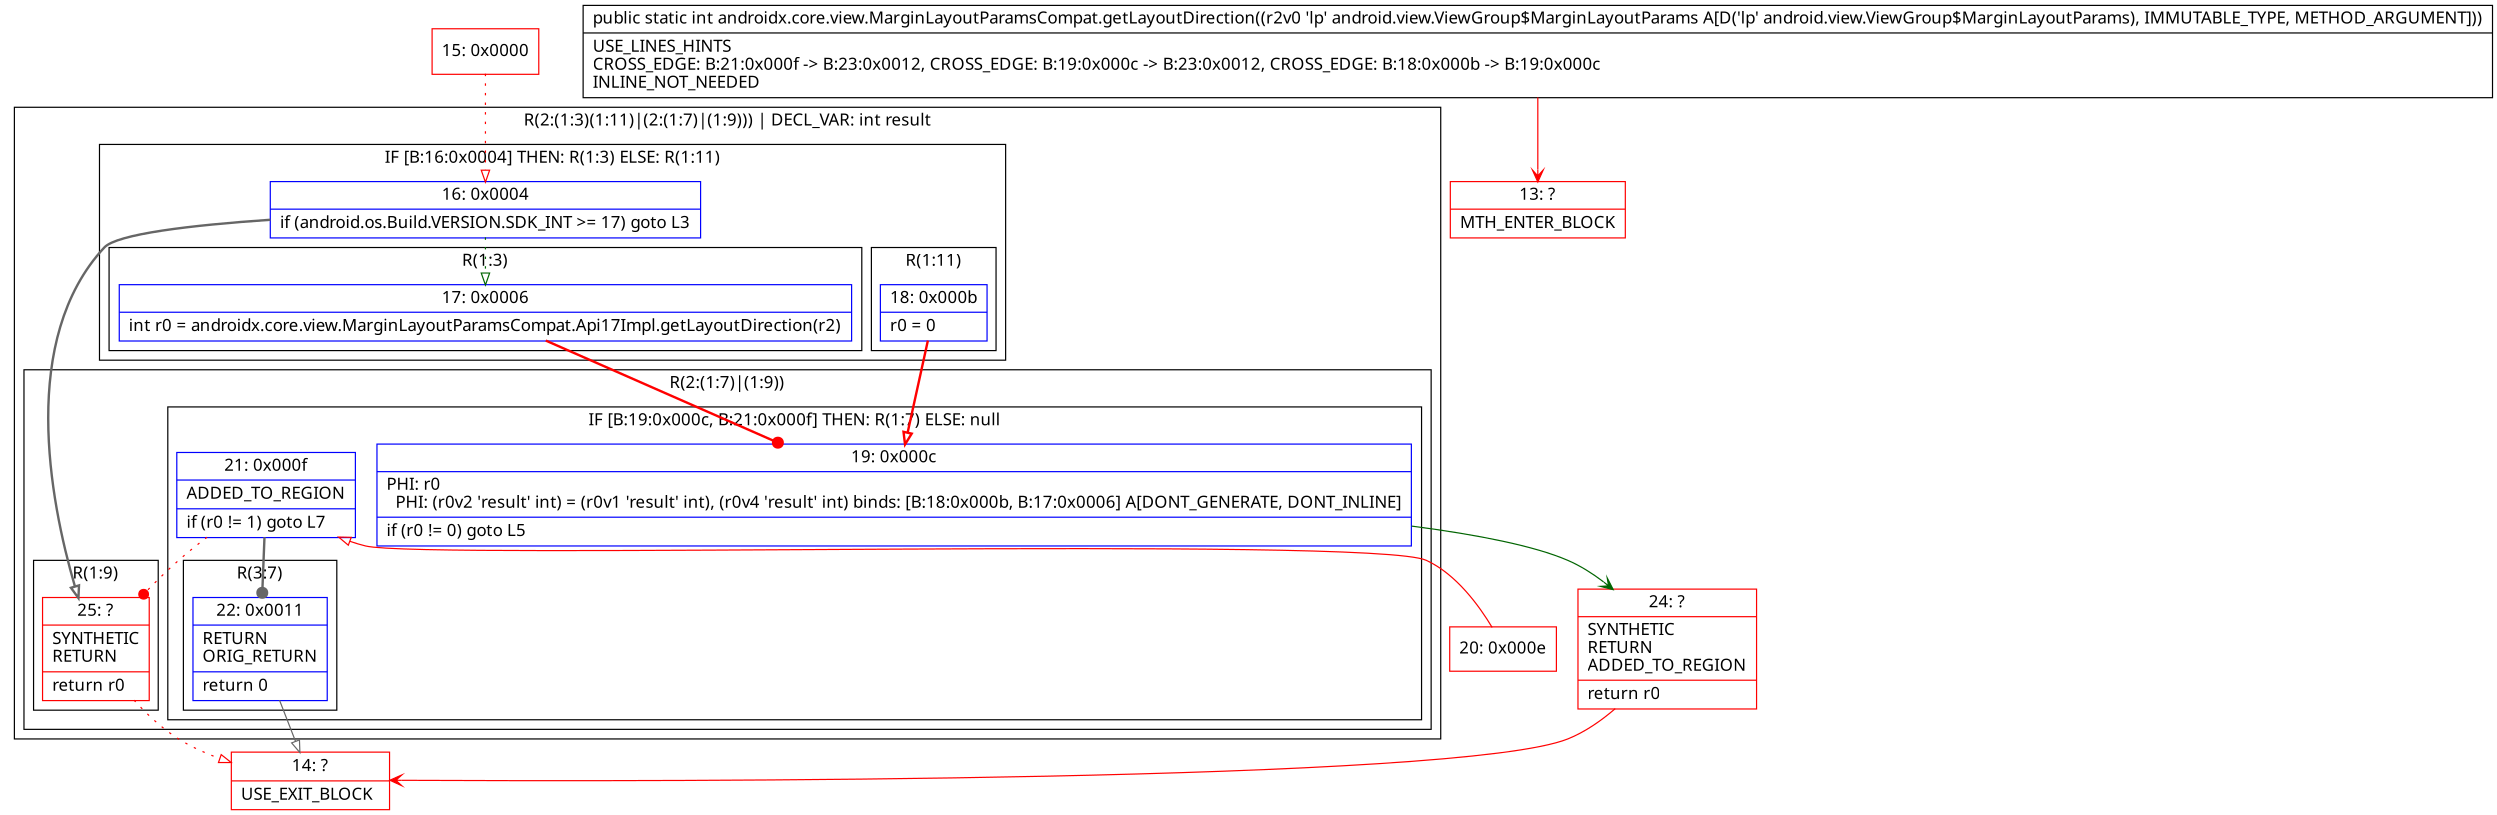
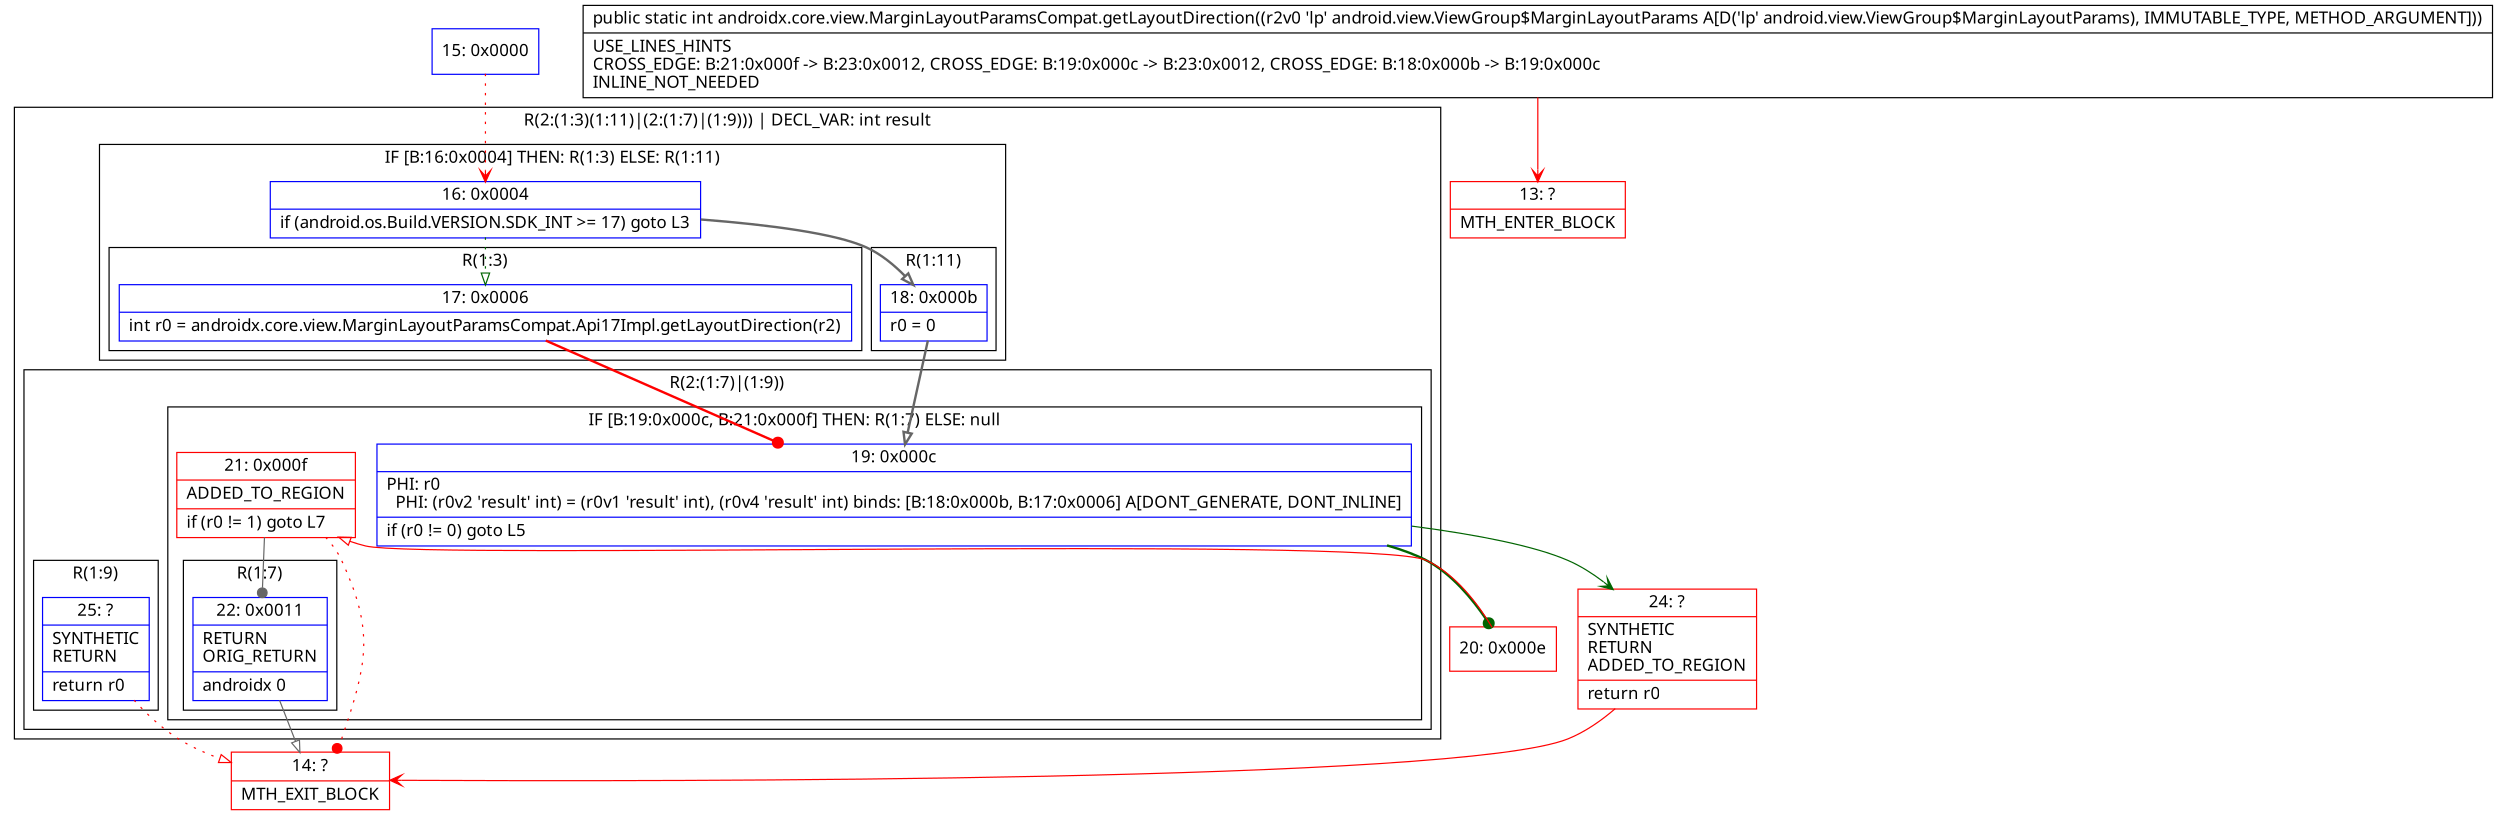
node "15: 0x0000": color red -> blue
edge "15: 0x0000" -> "16: 0x0004": arrowhead onormal -> vee
edge "16: 0x0004" -> "25: ?": now "16: 0x0004" -> "18: 0x000b"
edge "18: 0x000b" -> "19: 0x000c": color red -> gray40
node "21: 0x000f": color blue -> red
edge "21: 0x000f" -> "25: ?": now "21: 0x000f" -> "14: ?"
edge "21: 0x000f" -> "22: 0x0011": style bold -> solid
edge "19: 0x000c" -> "20: 0x000e": added
cluster "R(3:7)": label "R(3:7)" -> "R(1:7)"
node "25: ?": color red -> blue
node "22: 0x0011": text "return 0" -> "androidx 0"
node "14: ?": text "USE_EXIT_BLOCK" -> "MTH_EXIT_BLOCK"
